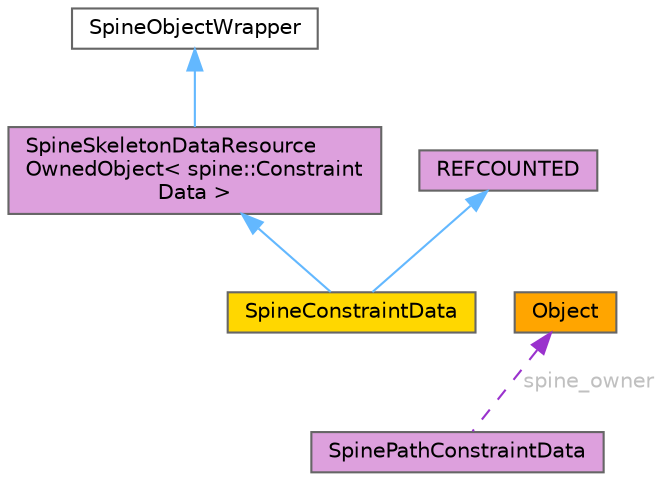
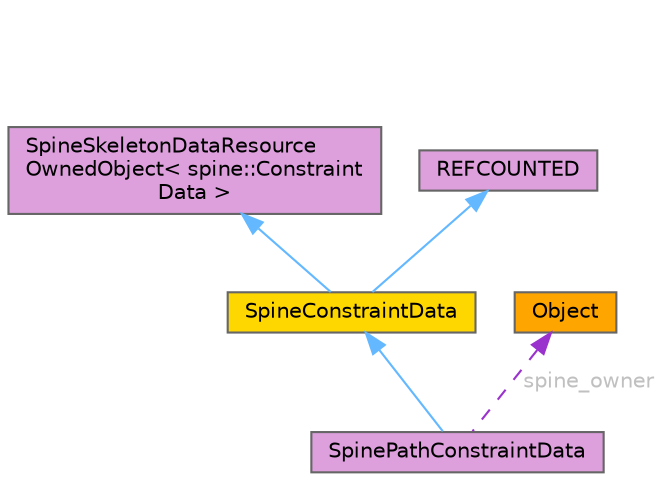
node "SpineObjectWrapper": removed
edge "SpinePathConstraintData" -> "SpineConstraintData": added
